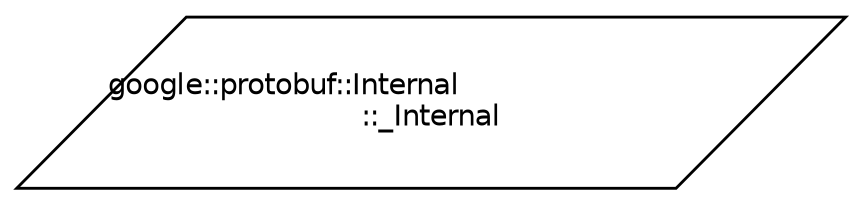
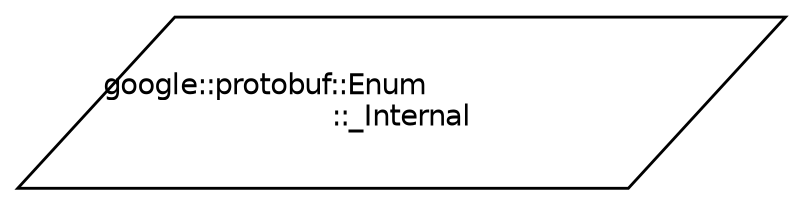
node "google::protobuf::Internal ::_Internal": label "google::protobuf::Internal ::_Internal" -> "google::protobuf::Enum ::_Internal"
